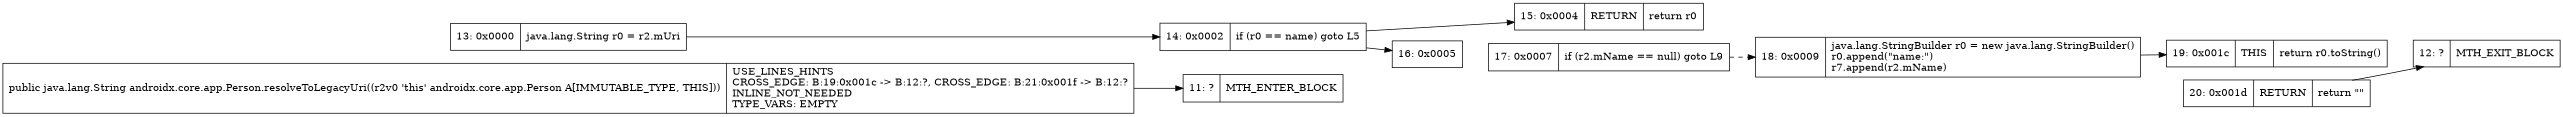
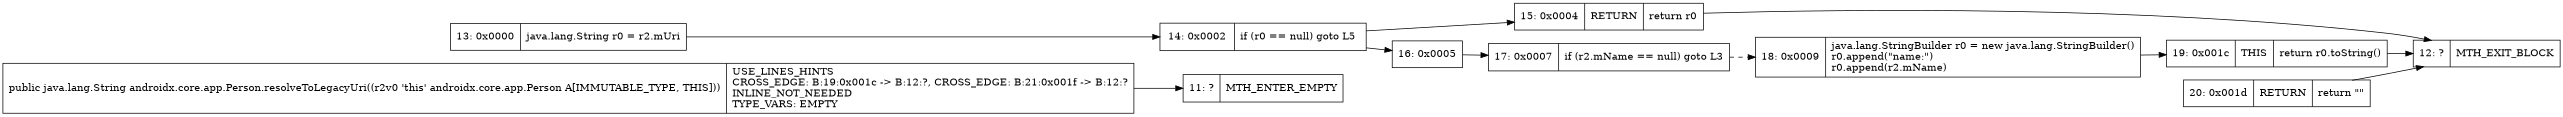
edge "15: 0x0004" -> "12: ?": added
node "14: 0x0002": text "if (r0 == name) goto L5" -> "if (r0 == null) goto L5"
edge "19: 0x001c" -> "12: ?": added
edge "16: 0x0005" -> "17: 0x0007": added
node "17: 0x0007": text "if (r2.mName == null) goto L9" -> "if (r2.mName == null) goto L3"
node "18: 0x0009": text "r7.append(r2.mName)" -> "r0.append(r2.mName)"
node "11: ?": text "MTH_ENTER_BLOCK" -> "MTH_ENTER_EMPTY"
